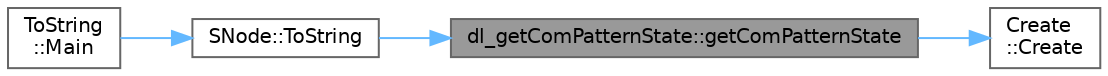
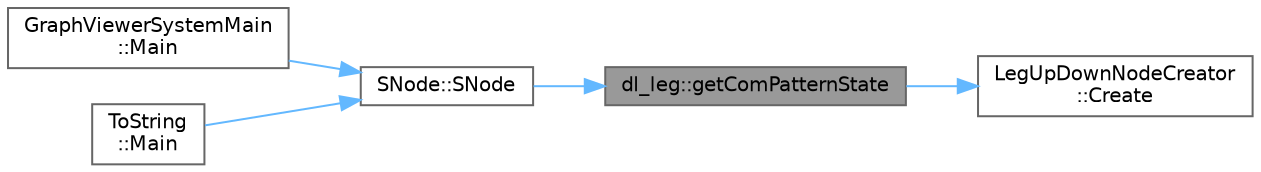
node "GraphViewerSystemMain ::Main": added
node "SNode::ToString": label "SNode::ToString" -> "SNode::SNode"
node "dl_getComPatternState::getComPatternState": label "dl_getComPatternState::getComPatternState" -> "dl_leg::getComPatternState"
node "Create ::Create": label "Create ::Create" -> "LegUpDownNodeCreator ::Create"
